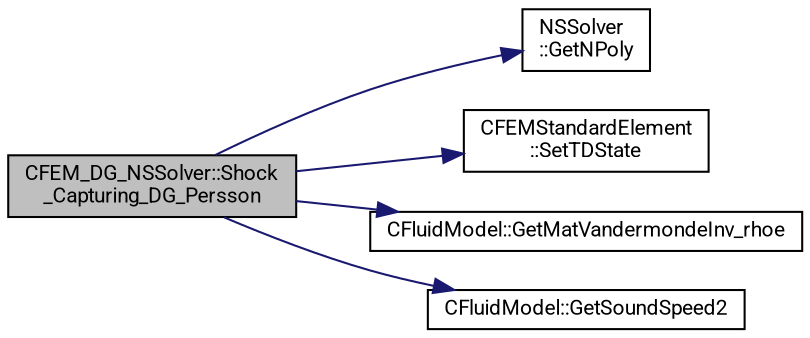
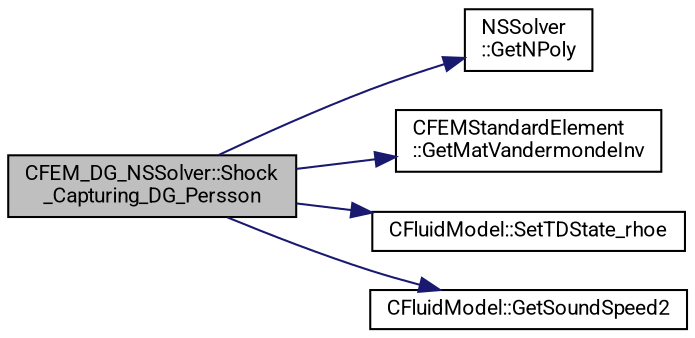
node "CFEMStandardElement ::SetTDState": label "CFEMStandardElement ::SetTDState" -> "CFEMStandardElement ::GetMatVandermondeInv"
node "CFluidModel::GetMatVandermondeInv_rhoe": label "CFluidModel::GetMatVandermondeInv_rhoe" -> "CFluidModel::SetTDState_rhoe"
